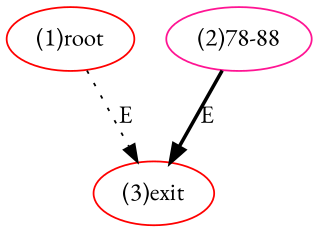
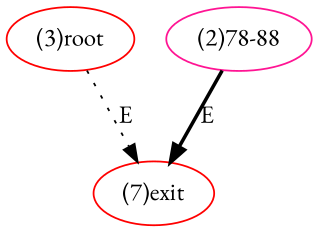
node "(1)root": label "(1)root" -> "(3)root"
node "(3)exit": label "(3)exit" -> "(7)exit"
